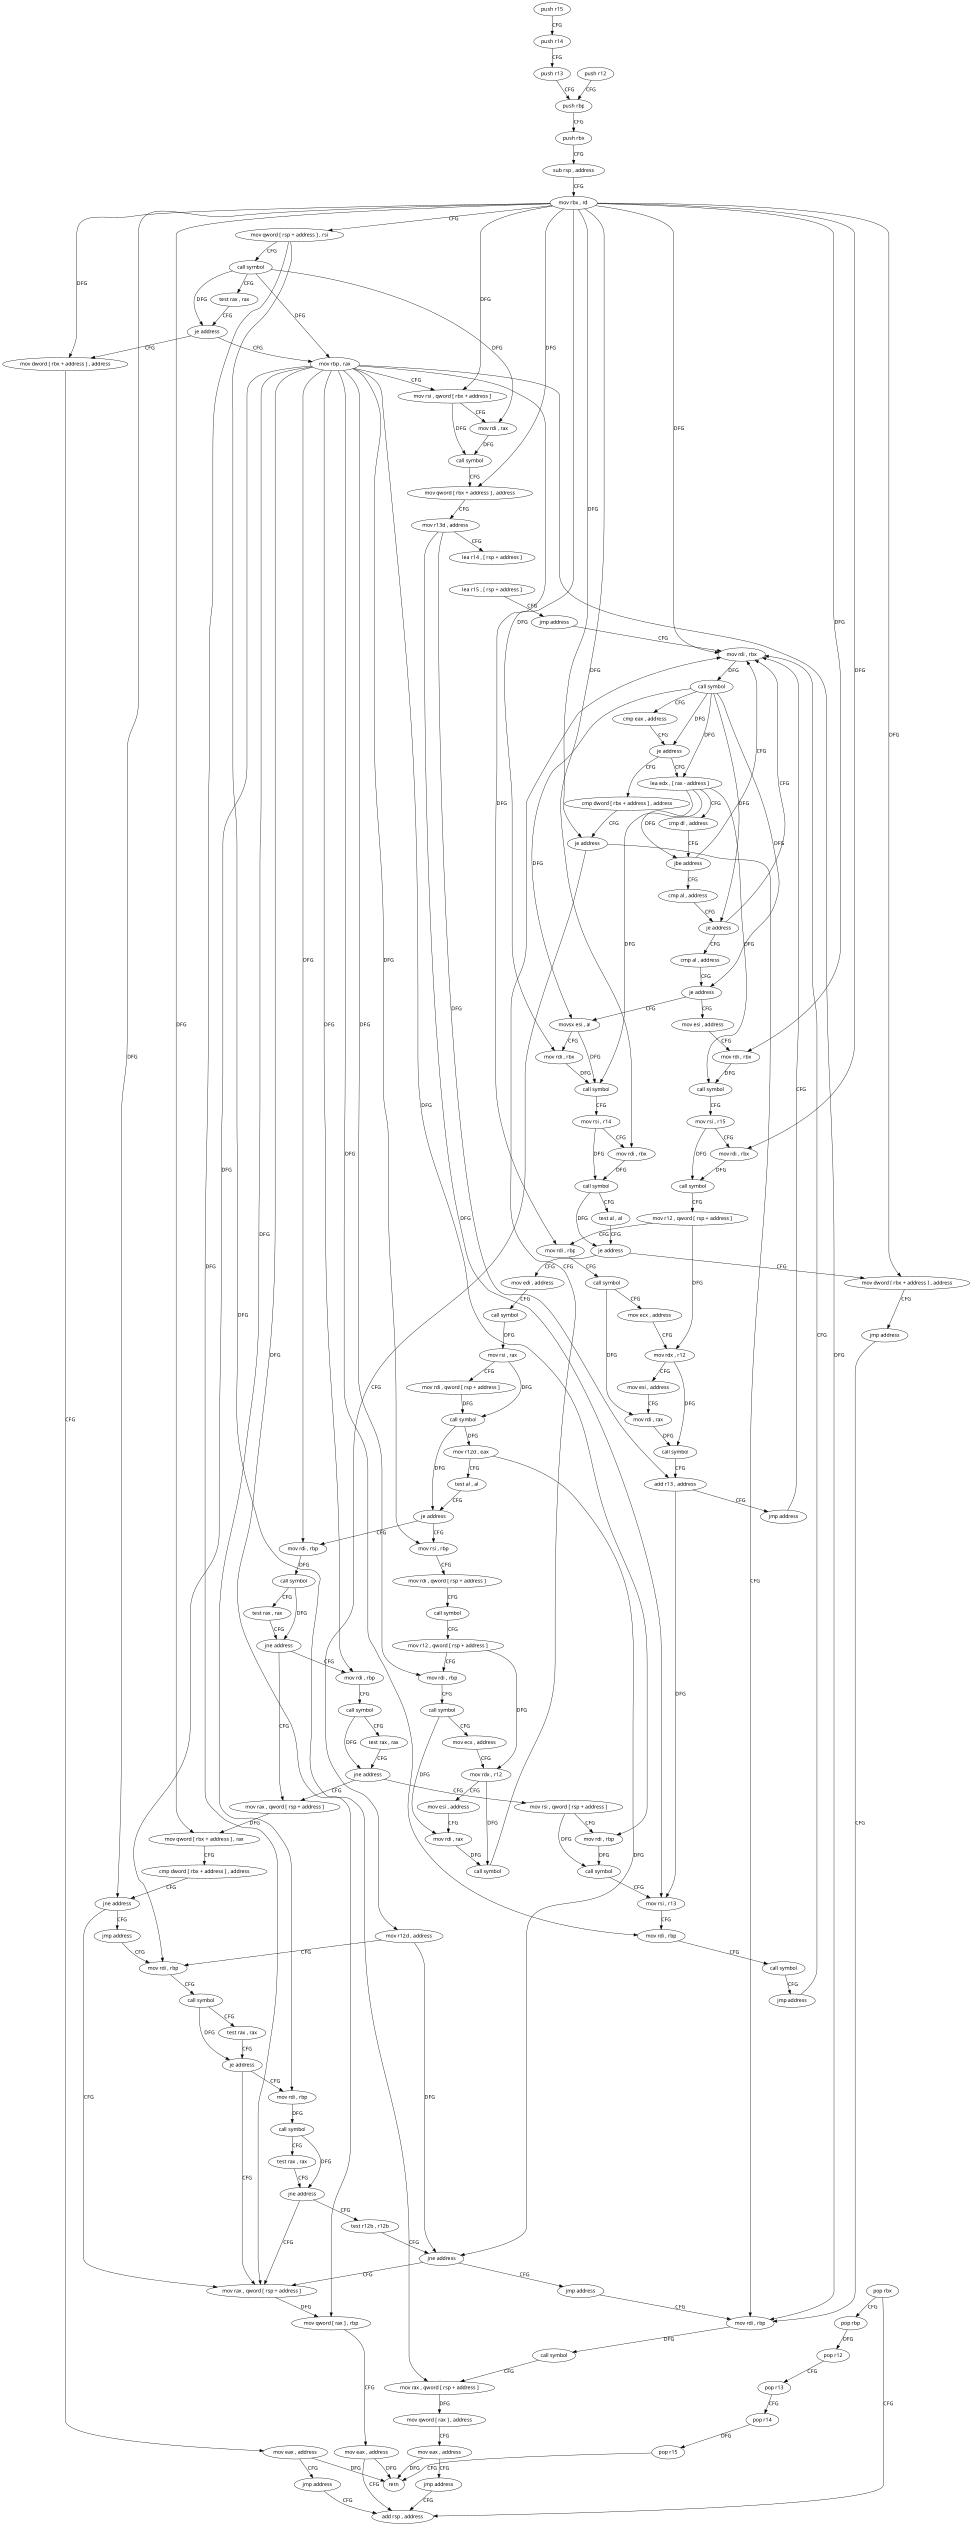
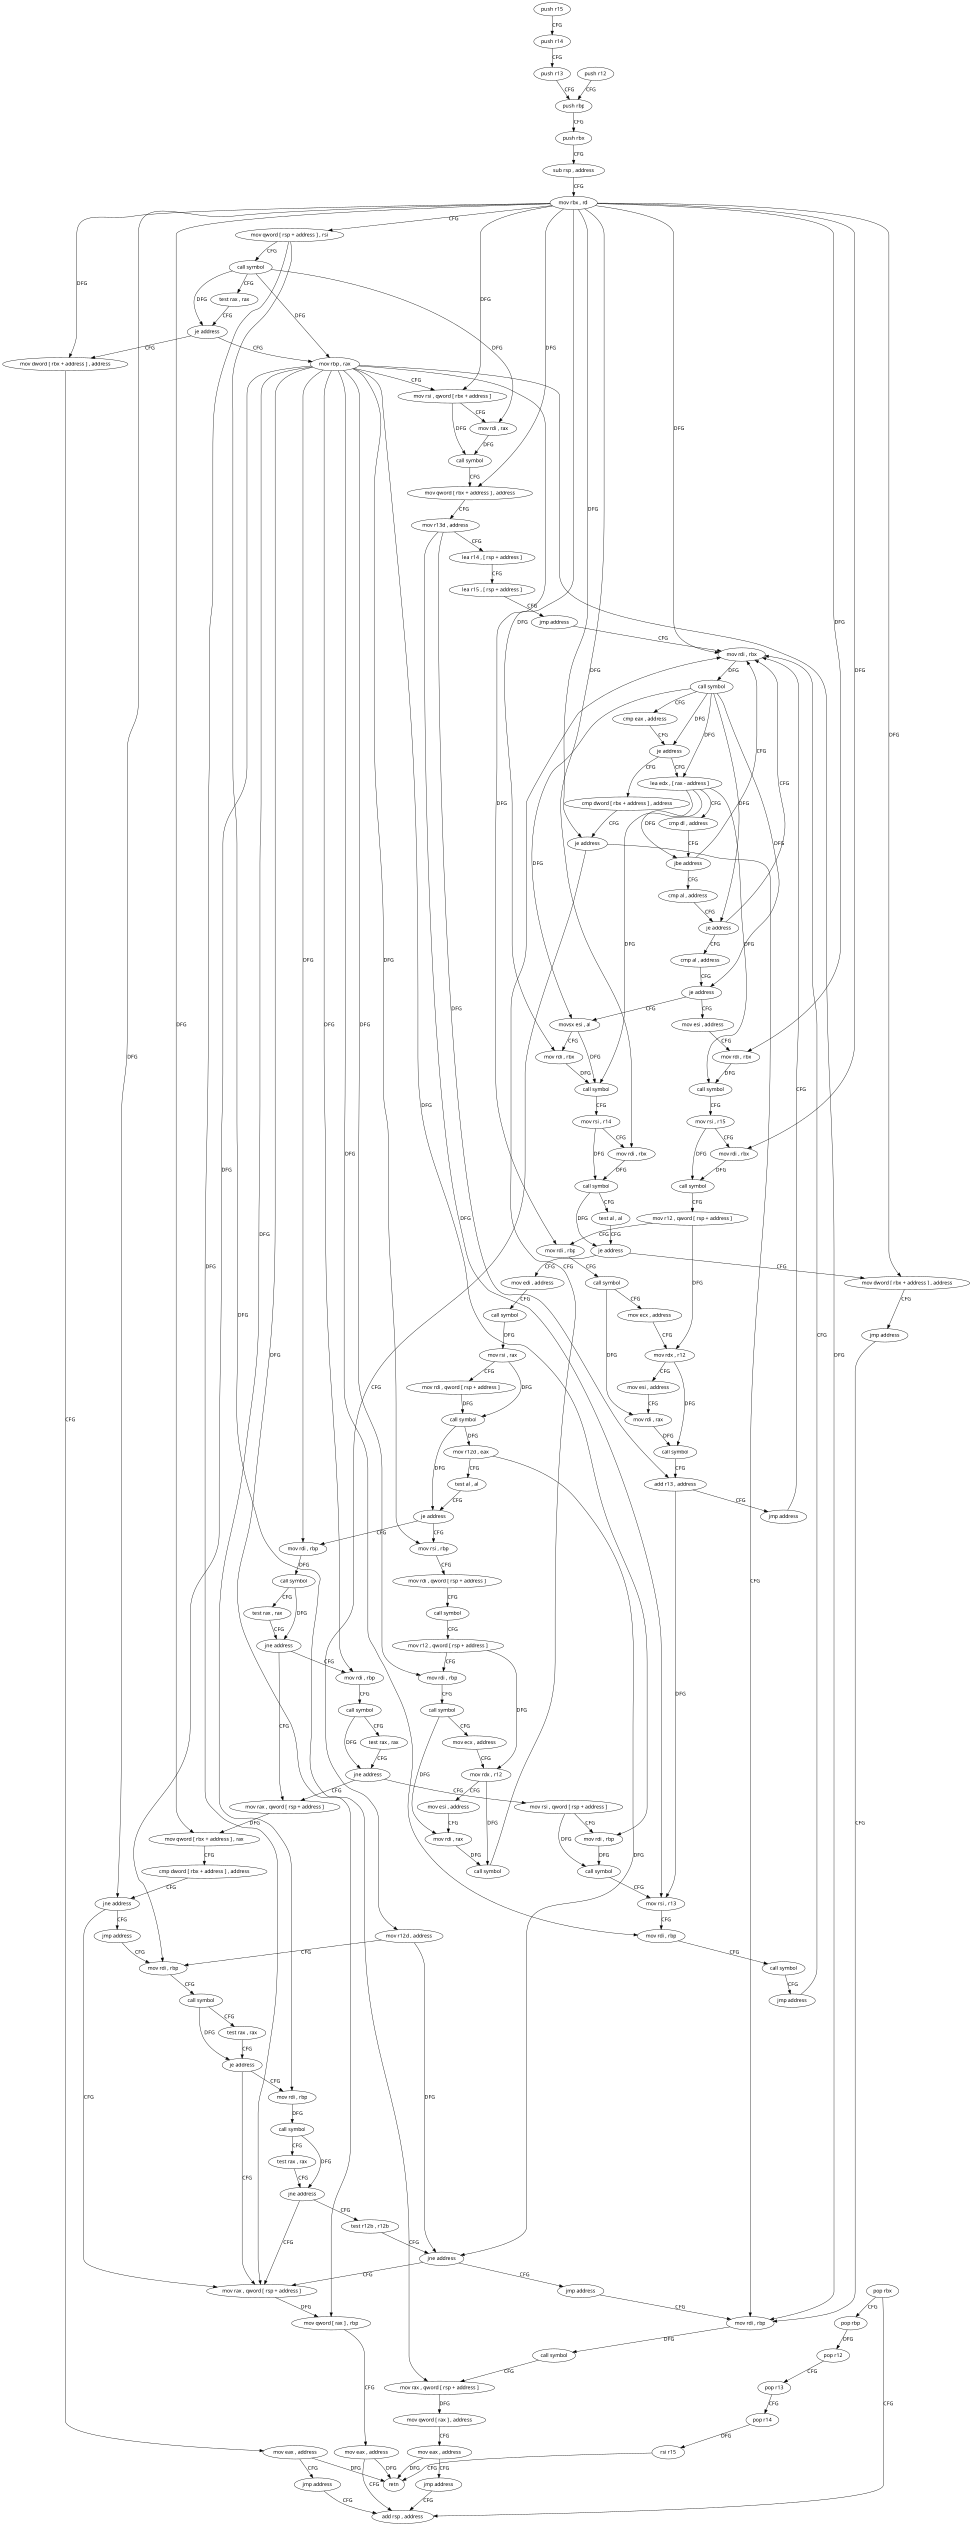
edge "lea r14 , [ rsp + address ]" -> "lea r15 , [ rsp + address ]": added, label "CFG"
node "pop r15": label "pop r15" -> "rsi r15"
